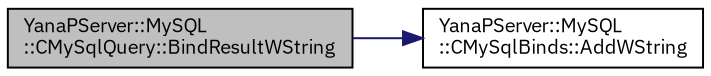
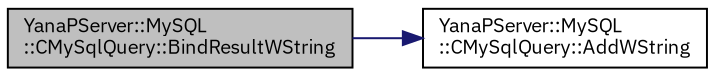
node "YanaPServer::MySQL ::CMySqlBinds::AddWString": label "YanaPServer::MySQL ::CMySqlBinds::AddWString" -> "YanaPServer::MySQL ::CMySqlQuery::AddWString"
